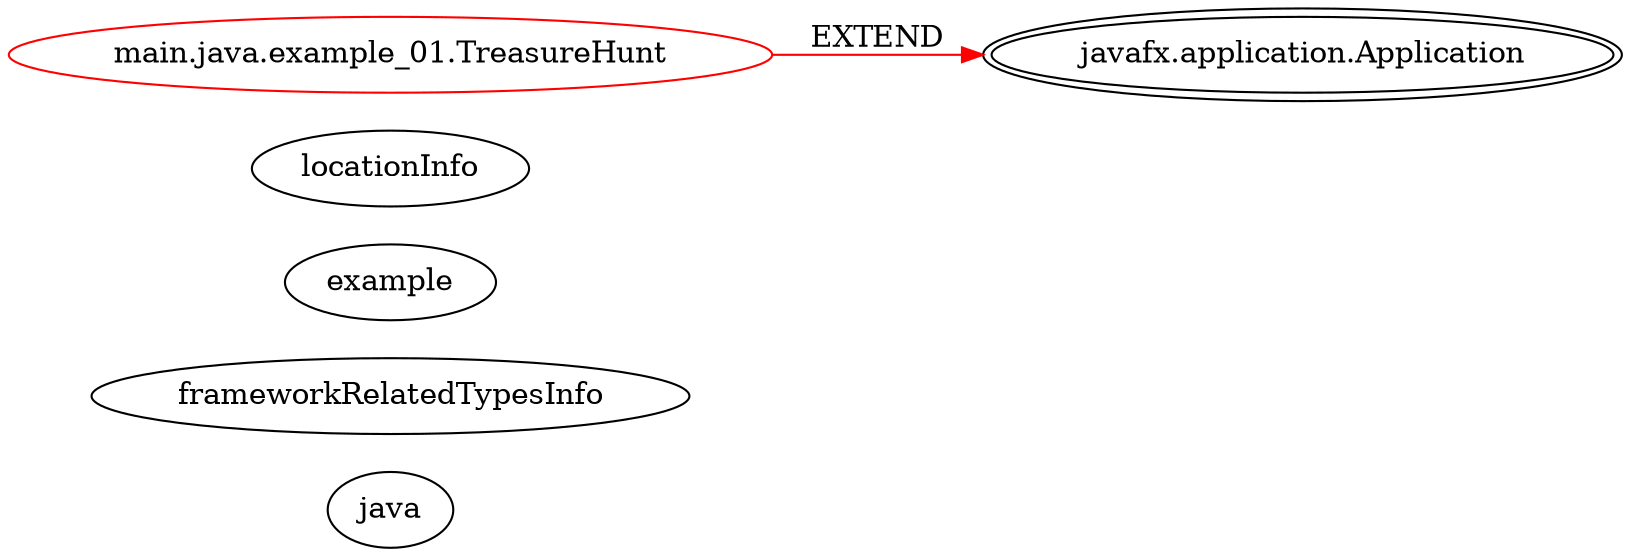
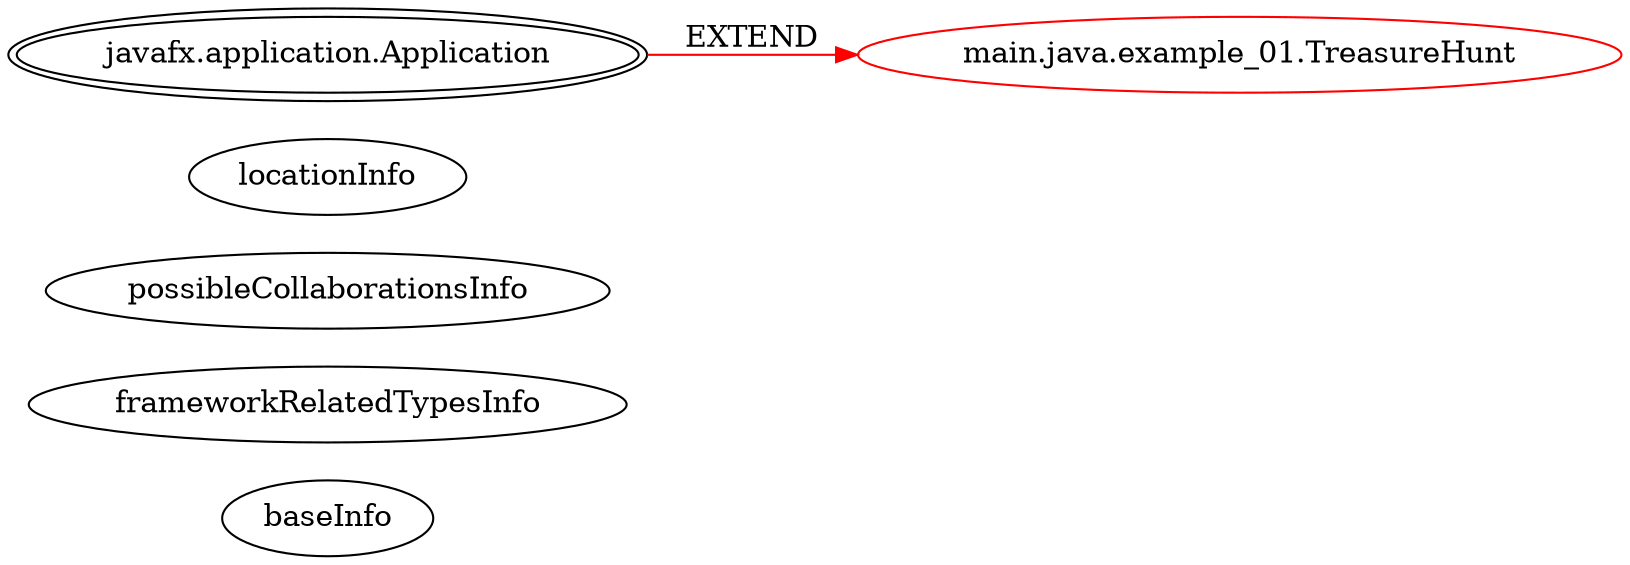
edge "main.java.example_01.TreasureHunt" -> "javafx.application.Application": reversed
node "example": label "example" -> "possibleCollaborationsInfo"
node "java": label "java" -> "baseInfo"
